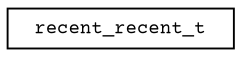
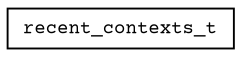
node "recent_recent_t": label "recent_recent_t" -> "recent_contexts_t"
